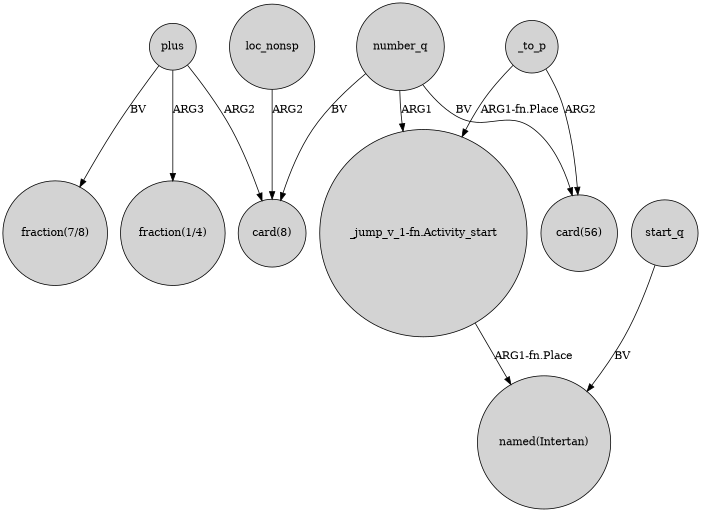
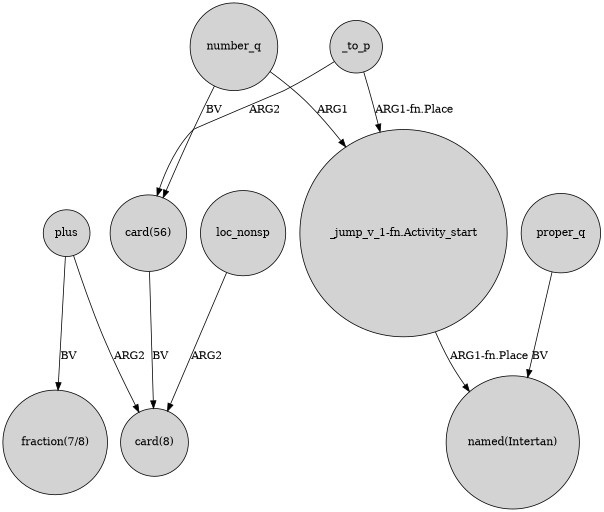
edge "number_q" -> "card(8)": now "card(56)" -> "card(8)"
node "fraction(1/4)": removed
node "start_q": label "start_q" -> "proper_q"
